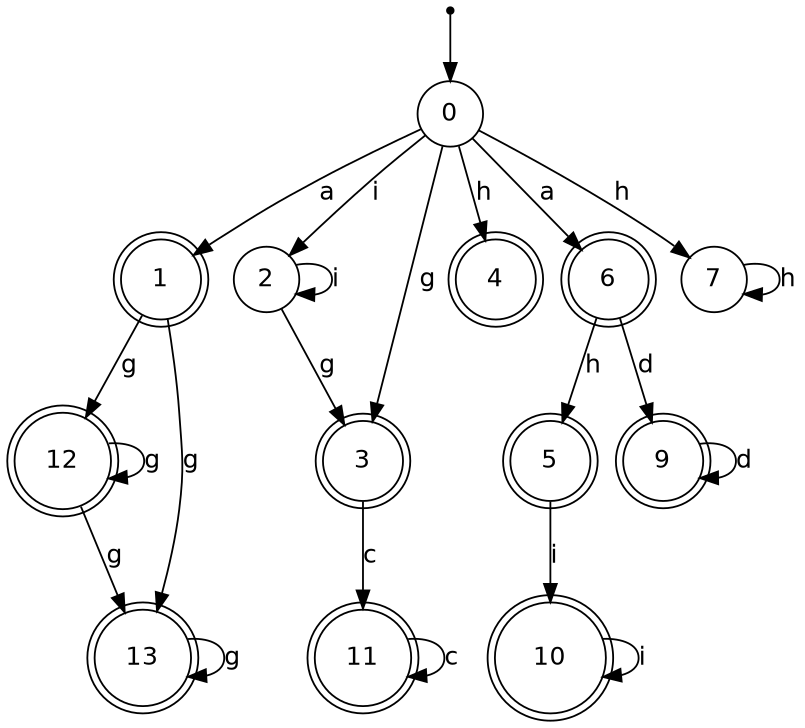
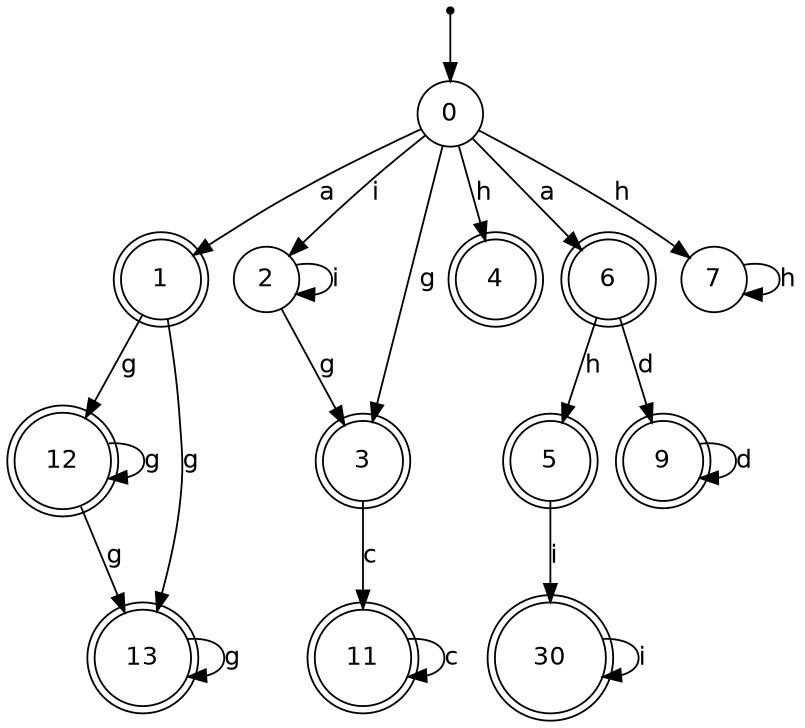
node "10": label "10" -> "30"
